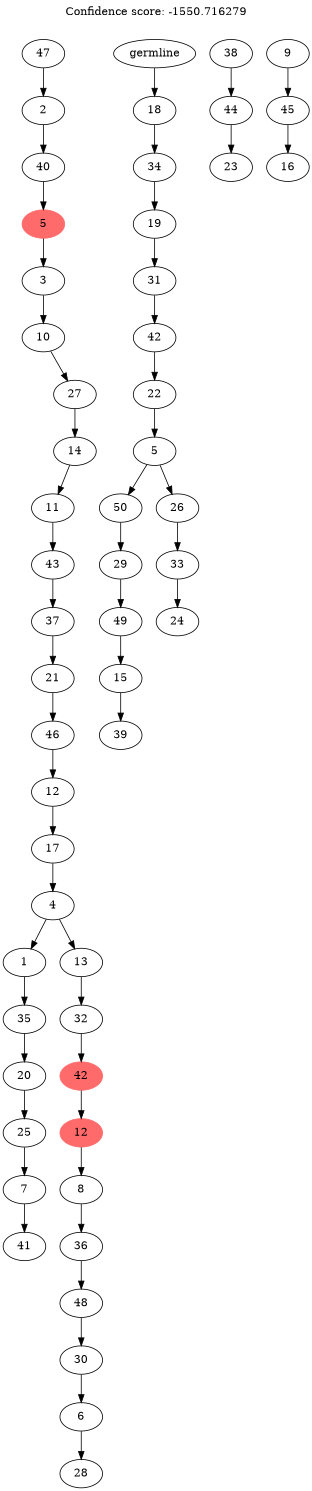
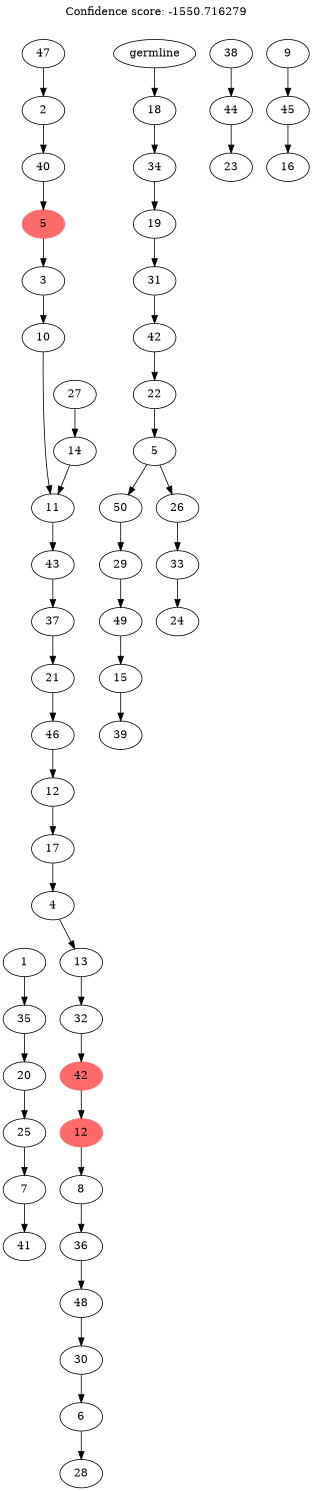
edge "10" -> "27": now "10" -> "11"
edge "4" -> "1": removed
